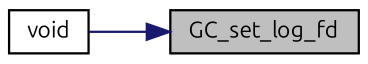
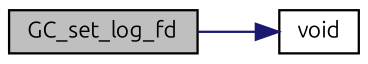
edge "void" -> "GC_set_log_fd": reversed
